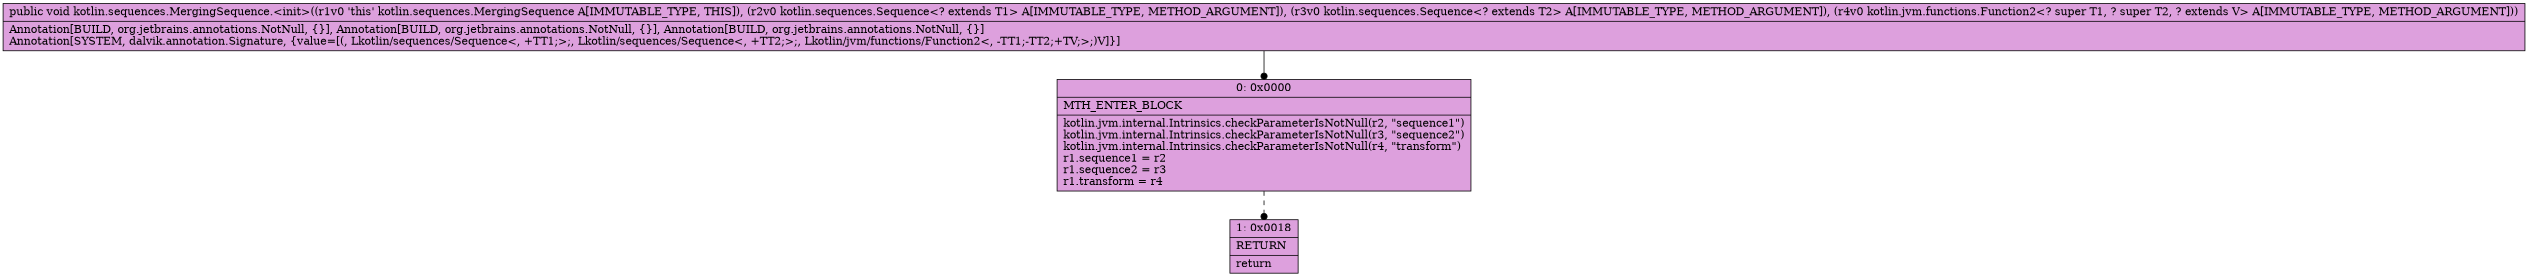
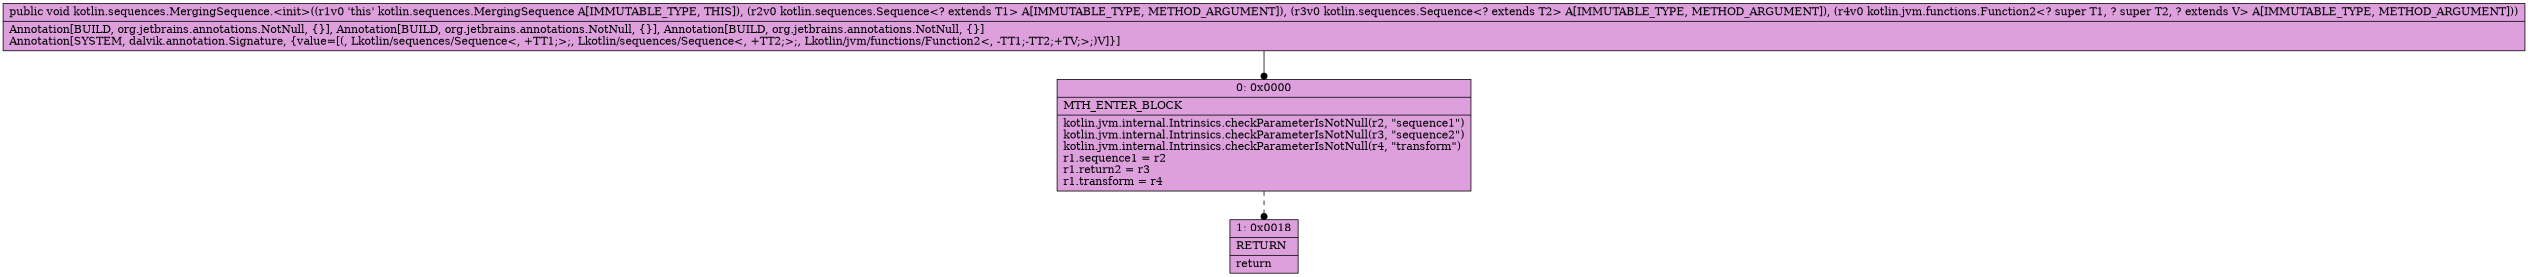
node "0: 0x0000": text "r1.sequence2 = r3" -> "r1.return2 = r3"
